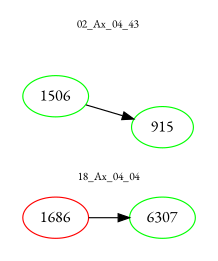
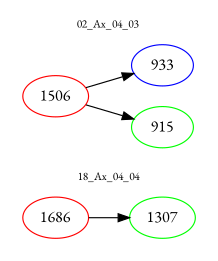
cluster "02_Ax_04_43": label "02_Ax_04_43" -> "02_Ax_04_03"
node "933": added
node "1506": color green -> red
node "6307": label "6307" -> "1307"
